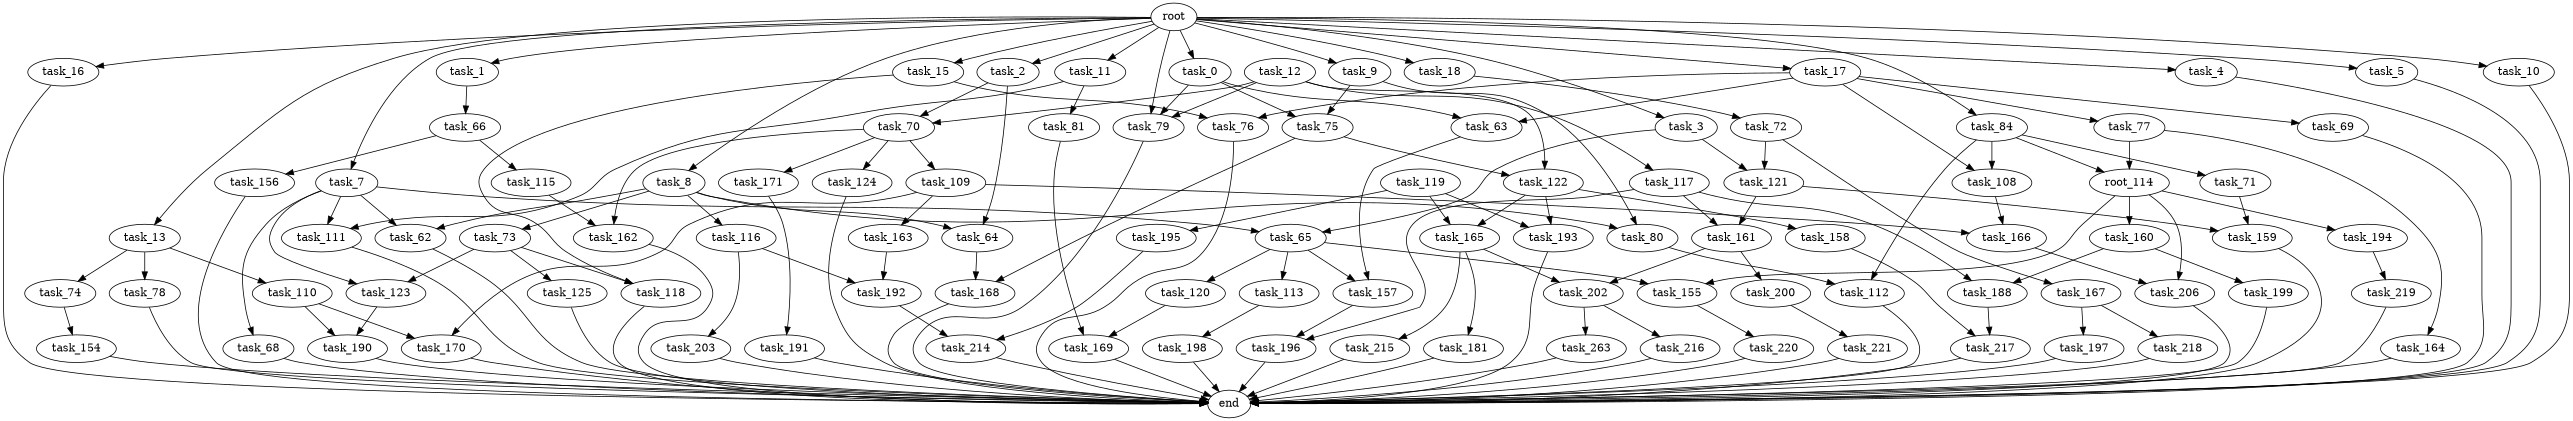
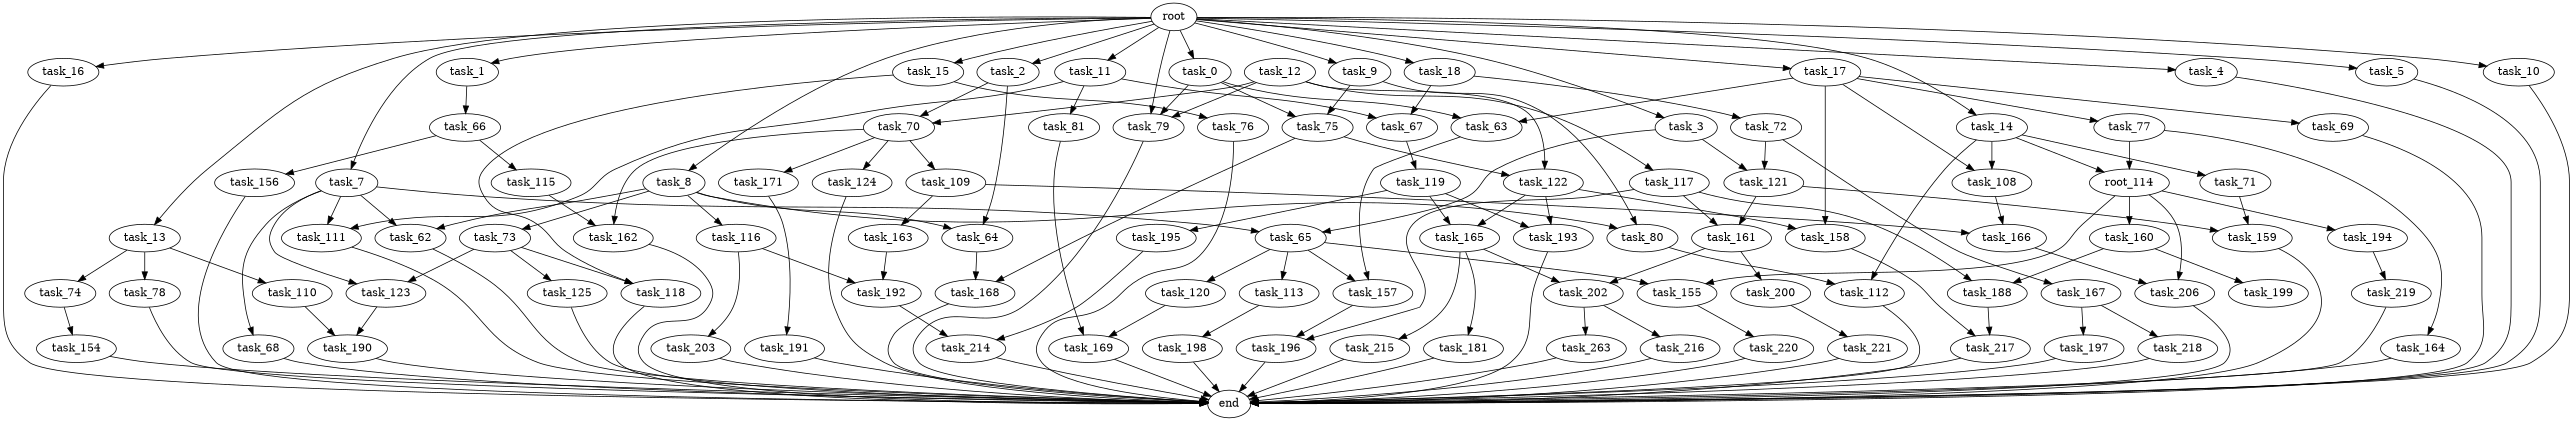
edge "task_17" -> "task_76": now "task_17" -> "task_158"
node "task_67": added
node "task_84": label "task_84" -> "task_14"
node "task_170": removed
edge "task_199" -> "end": removed
